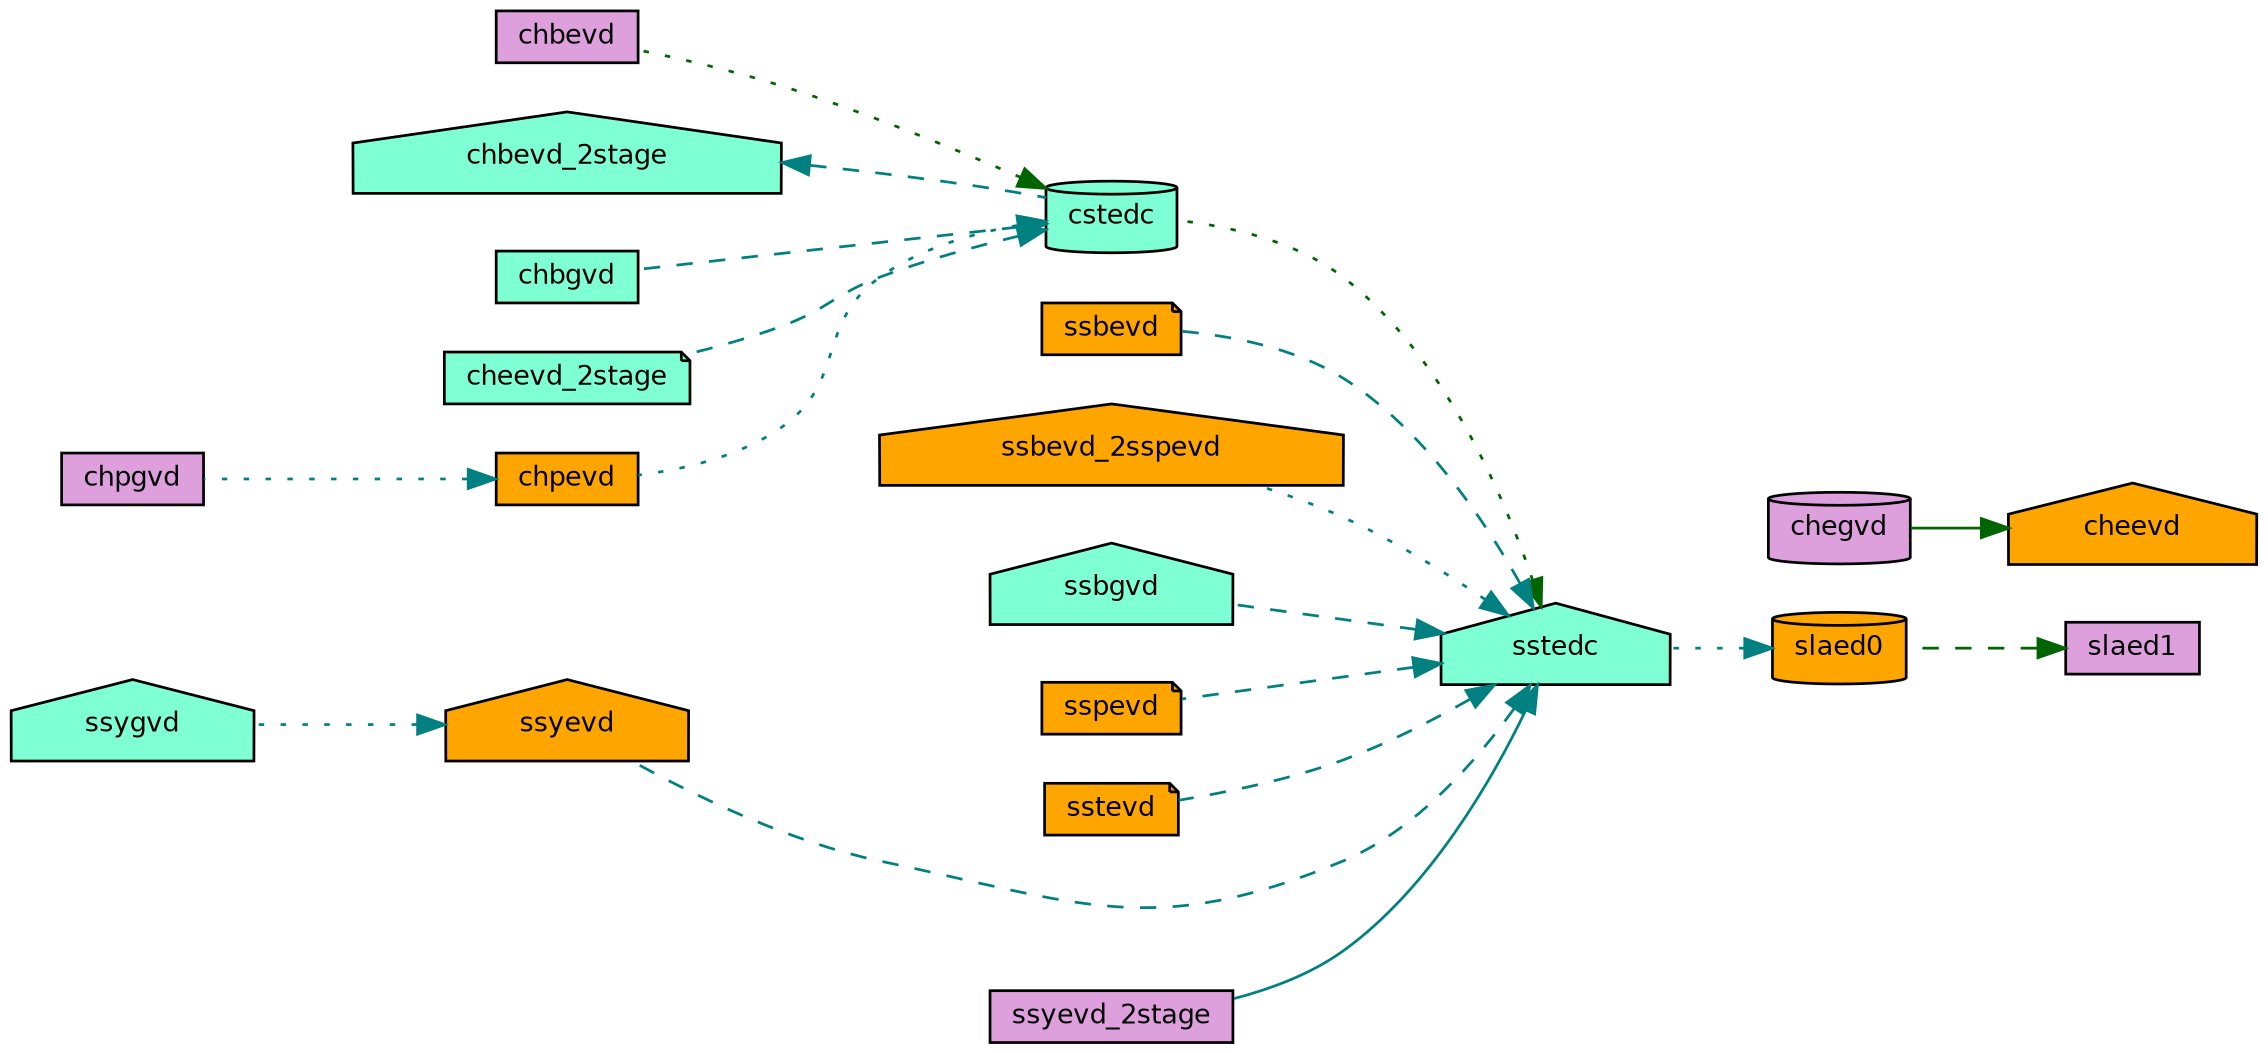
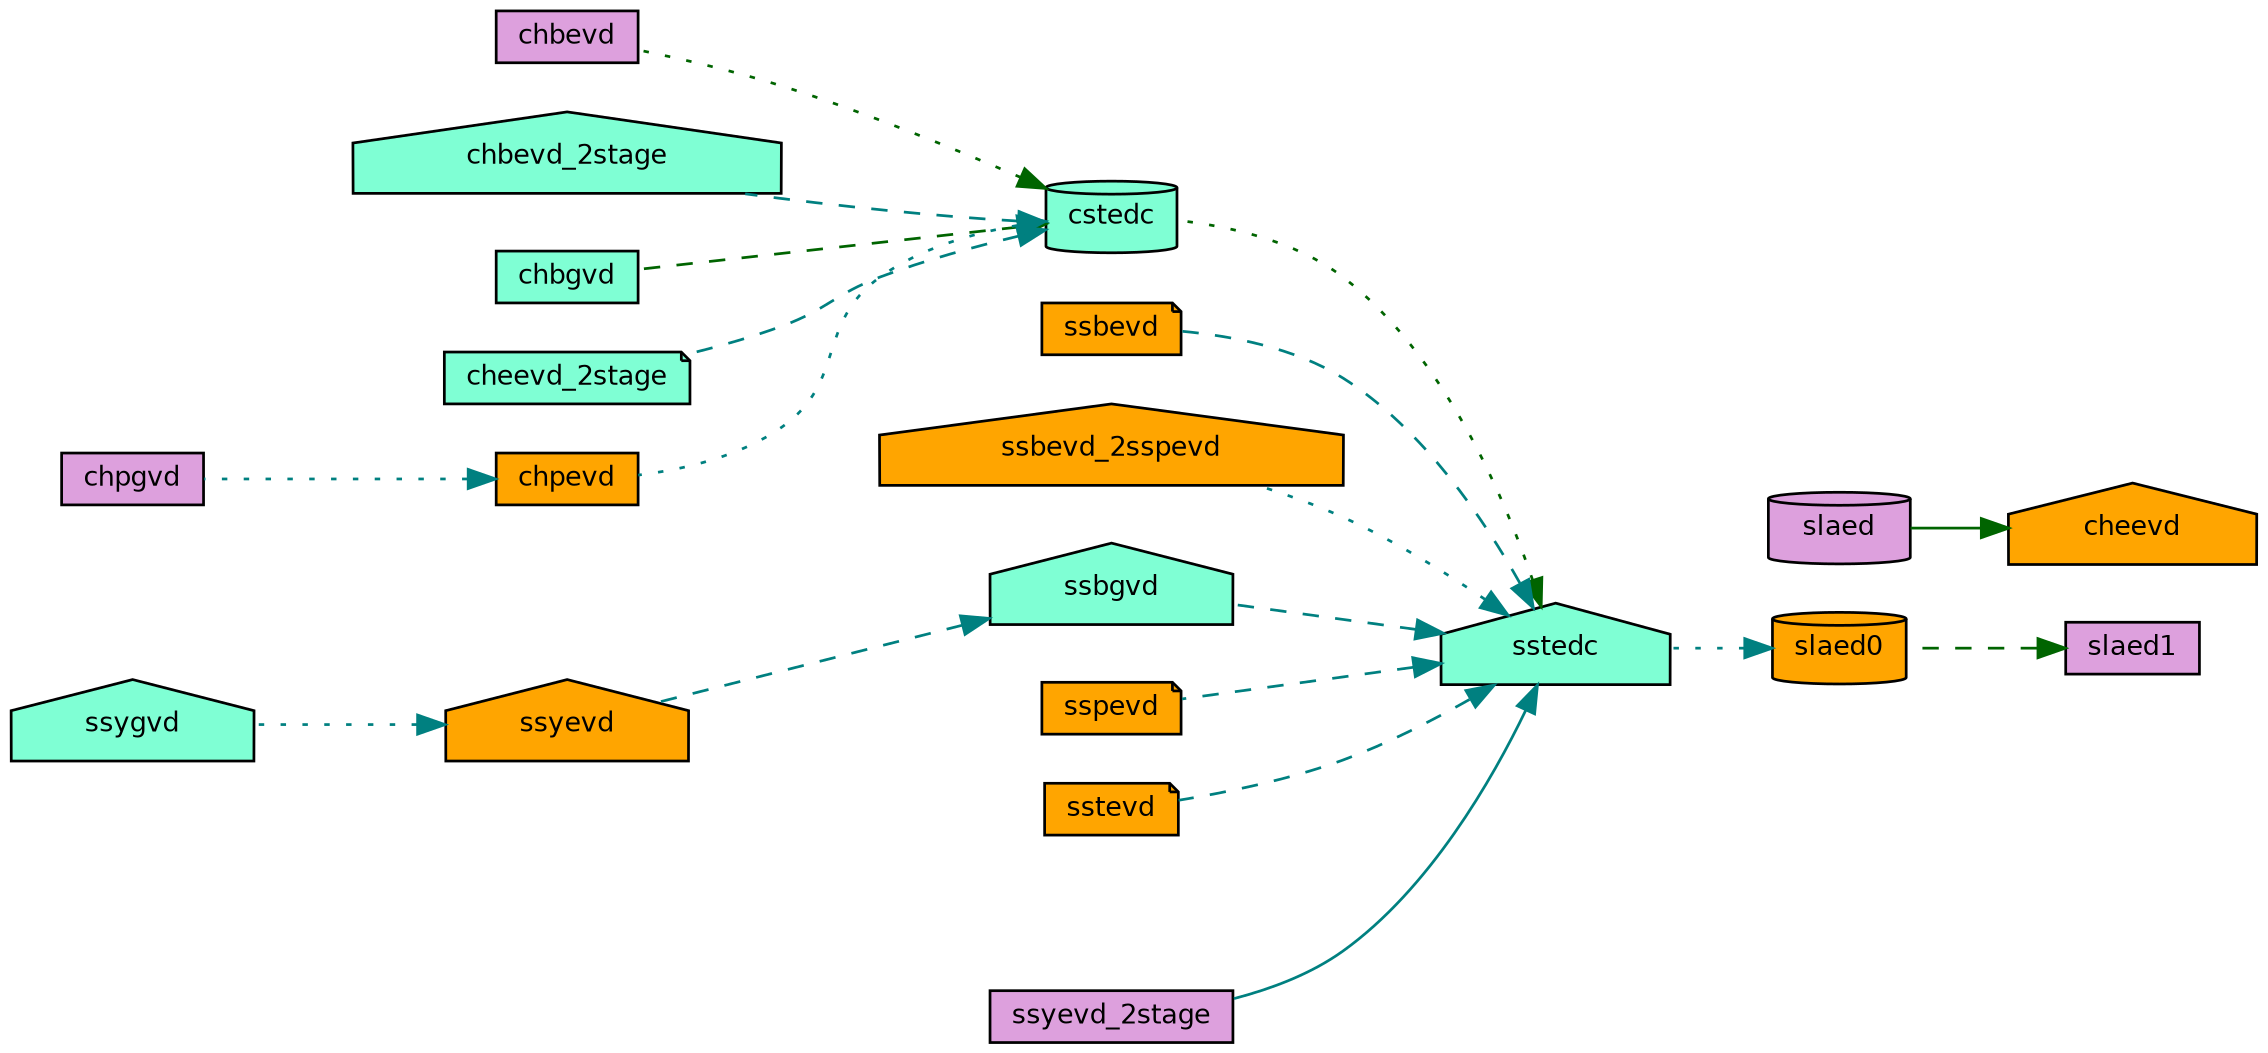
edge "cstedc" -> "chbevd_2stage": reversed
edge "chbgvd" -> "cstedc": color teal -> darkgreen
node "chegvd": label "chegvd" -> "slaed"
edge "ssyevd" -> "sstedc": now "ssyevd" -> "ssbgvd"
